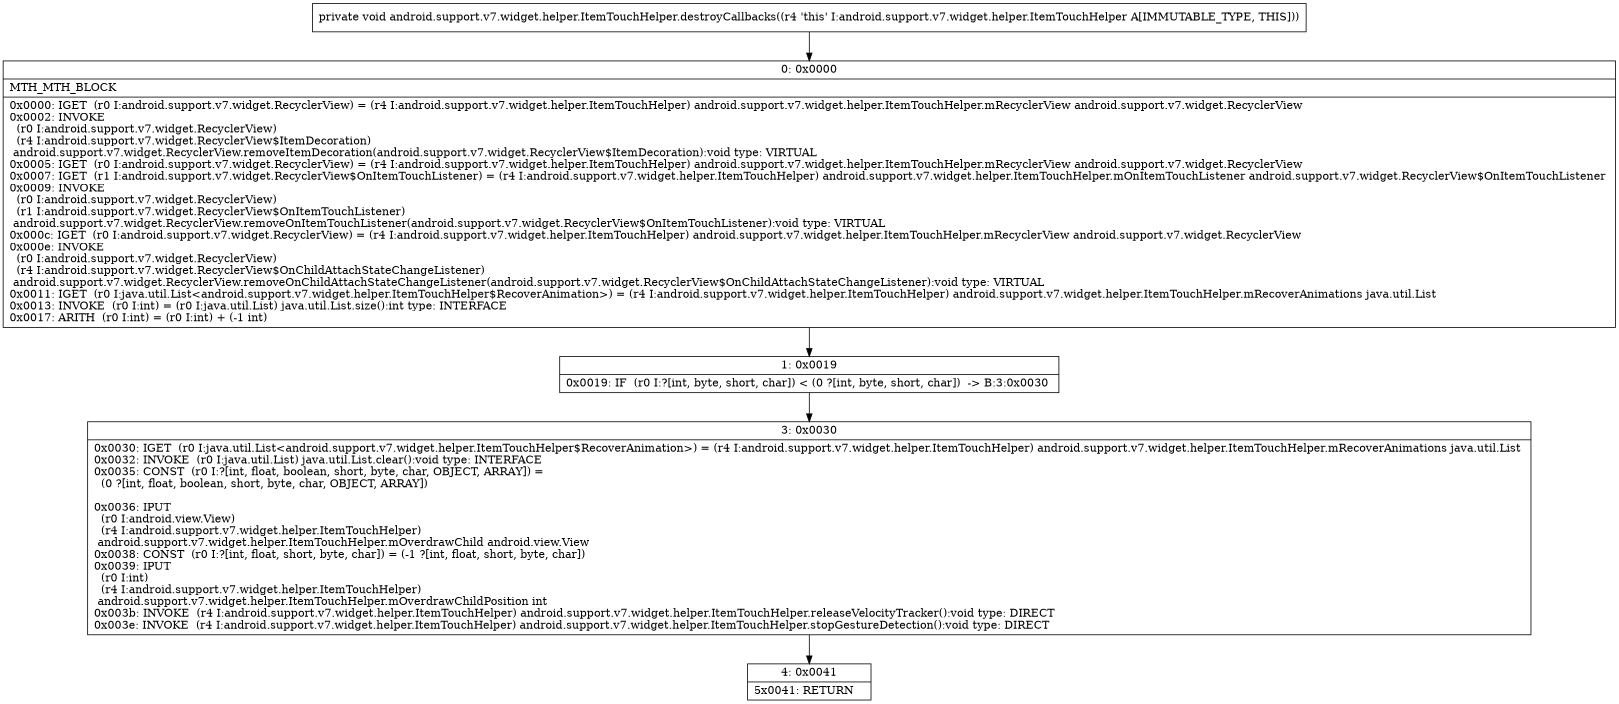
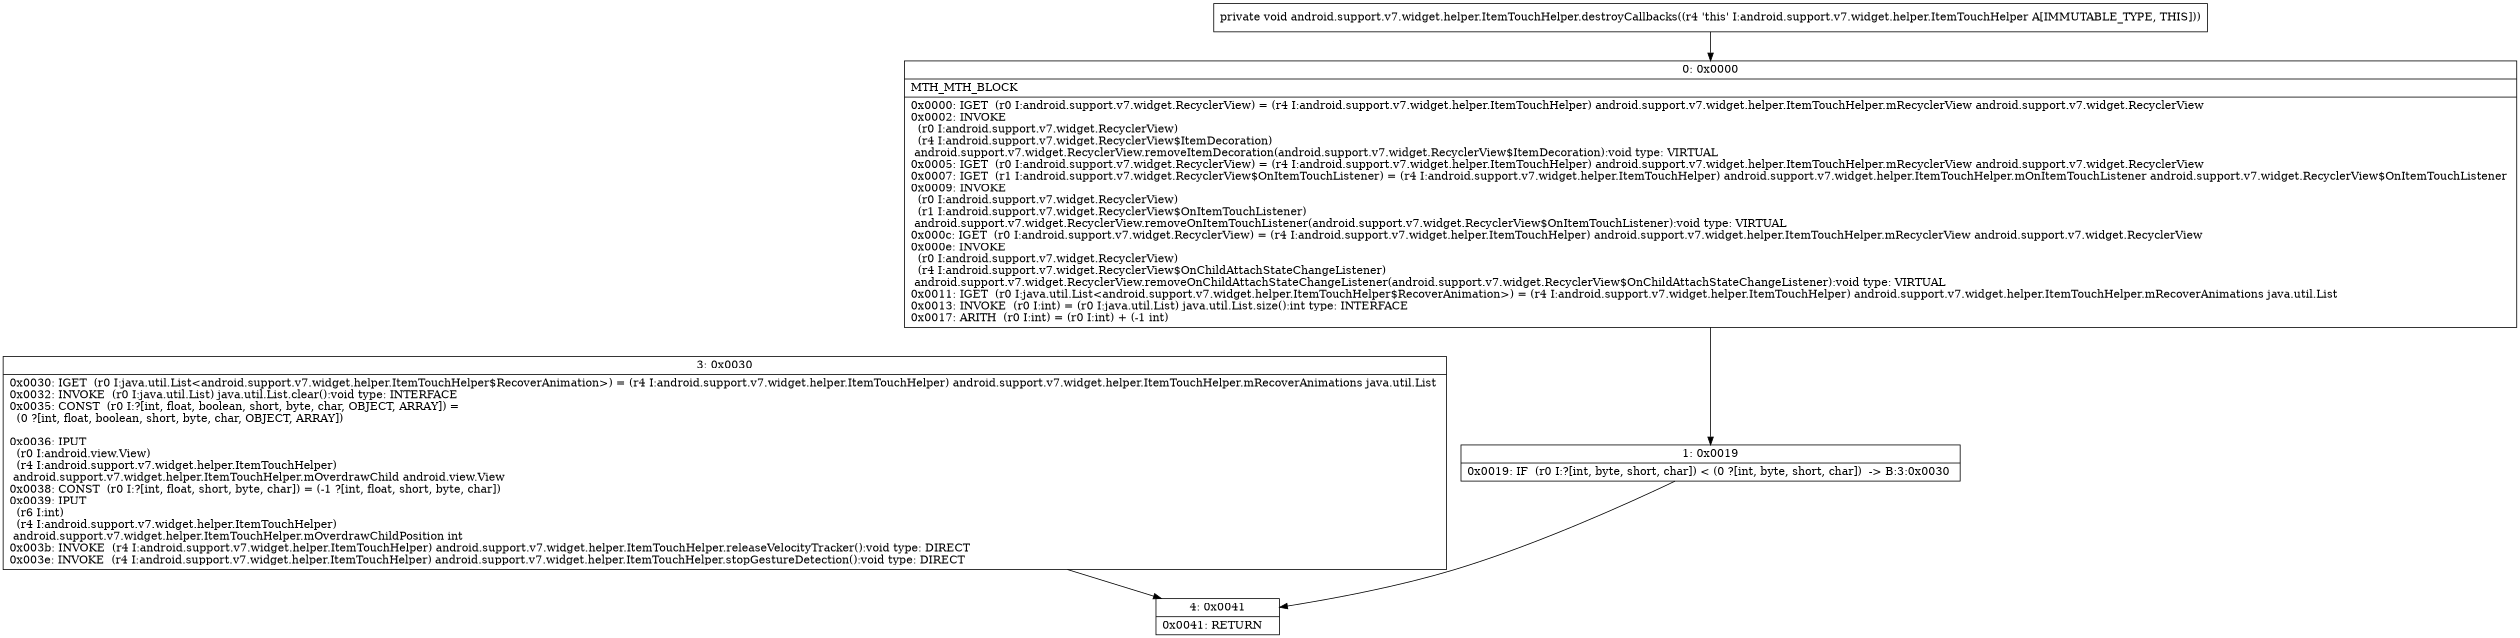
edge "1: 0x0019" -> "3: 0x0030": now "1: 0x0019" -> "4: 0x0041"
node "3: 0x0030": text "(r0 I:int)" -> "(r6 I:int)"
node "4: 0x0041": text "5x0041: RETURN" -> "0x0041: RETURN"
